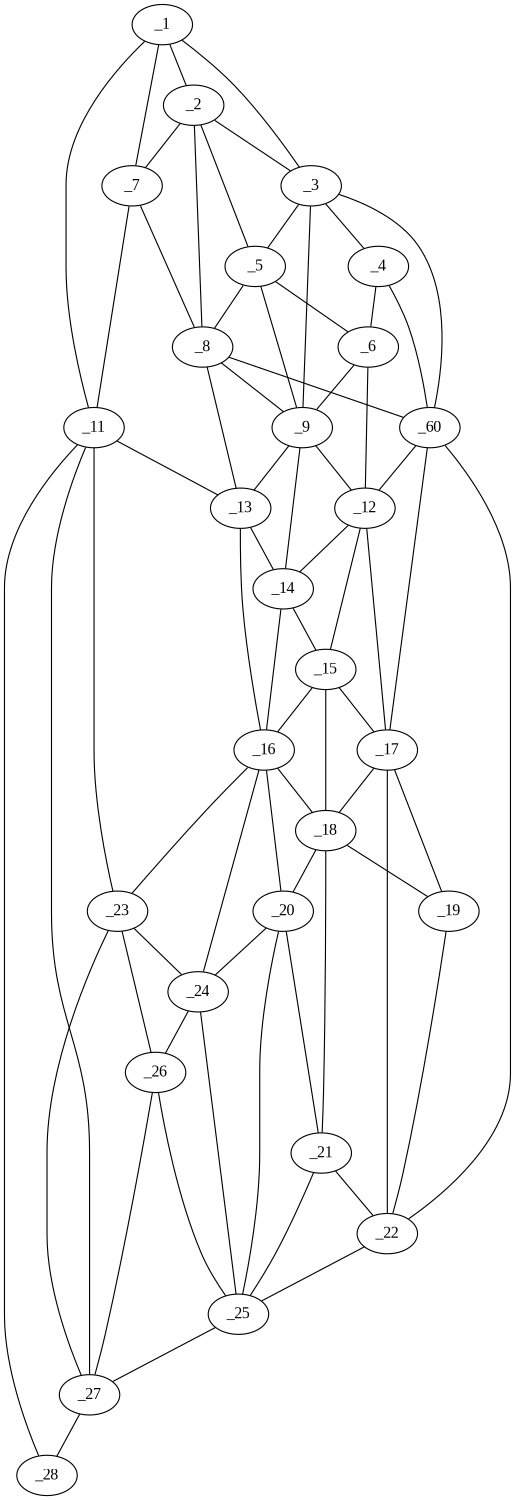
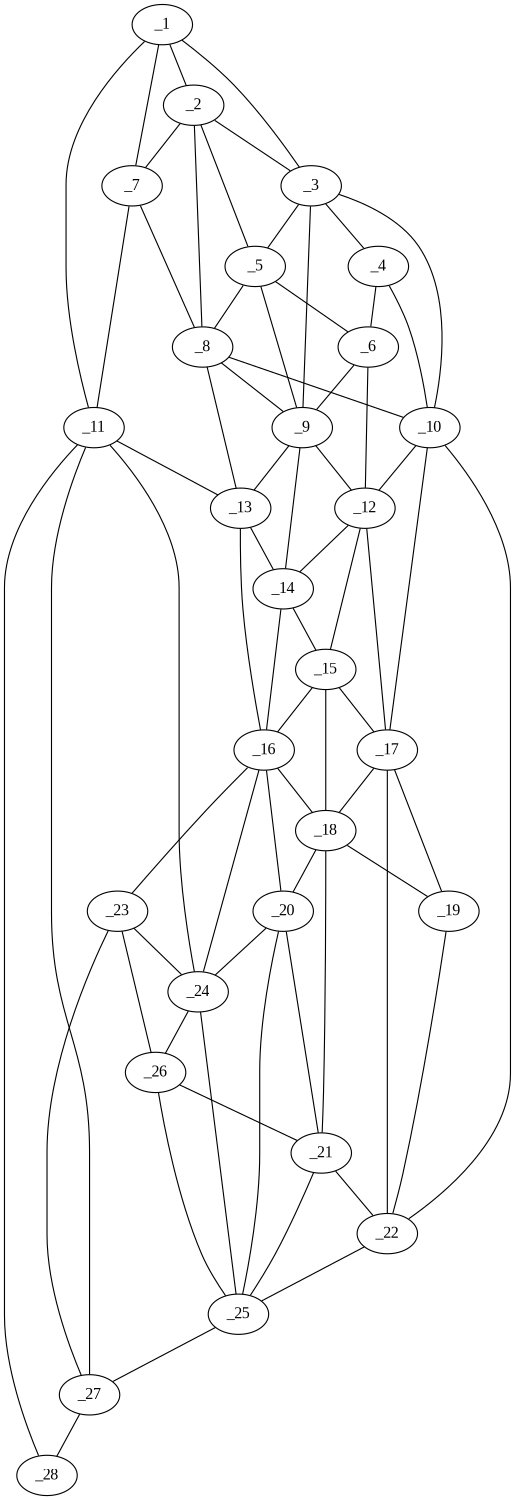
node "_60": label "_60" -> "_10"
edge "_11" -- "_23": now "_11" -- "_24"
edge "_26" -- "_27": now "_26" -- "_21"
